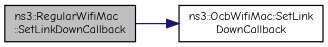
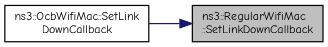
edge "ns3::RegularWifiMac ::SetLinkDownCallback" -> "ns3::OcbWifiMac::SetLink DownCallback": reversed
